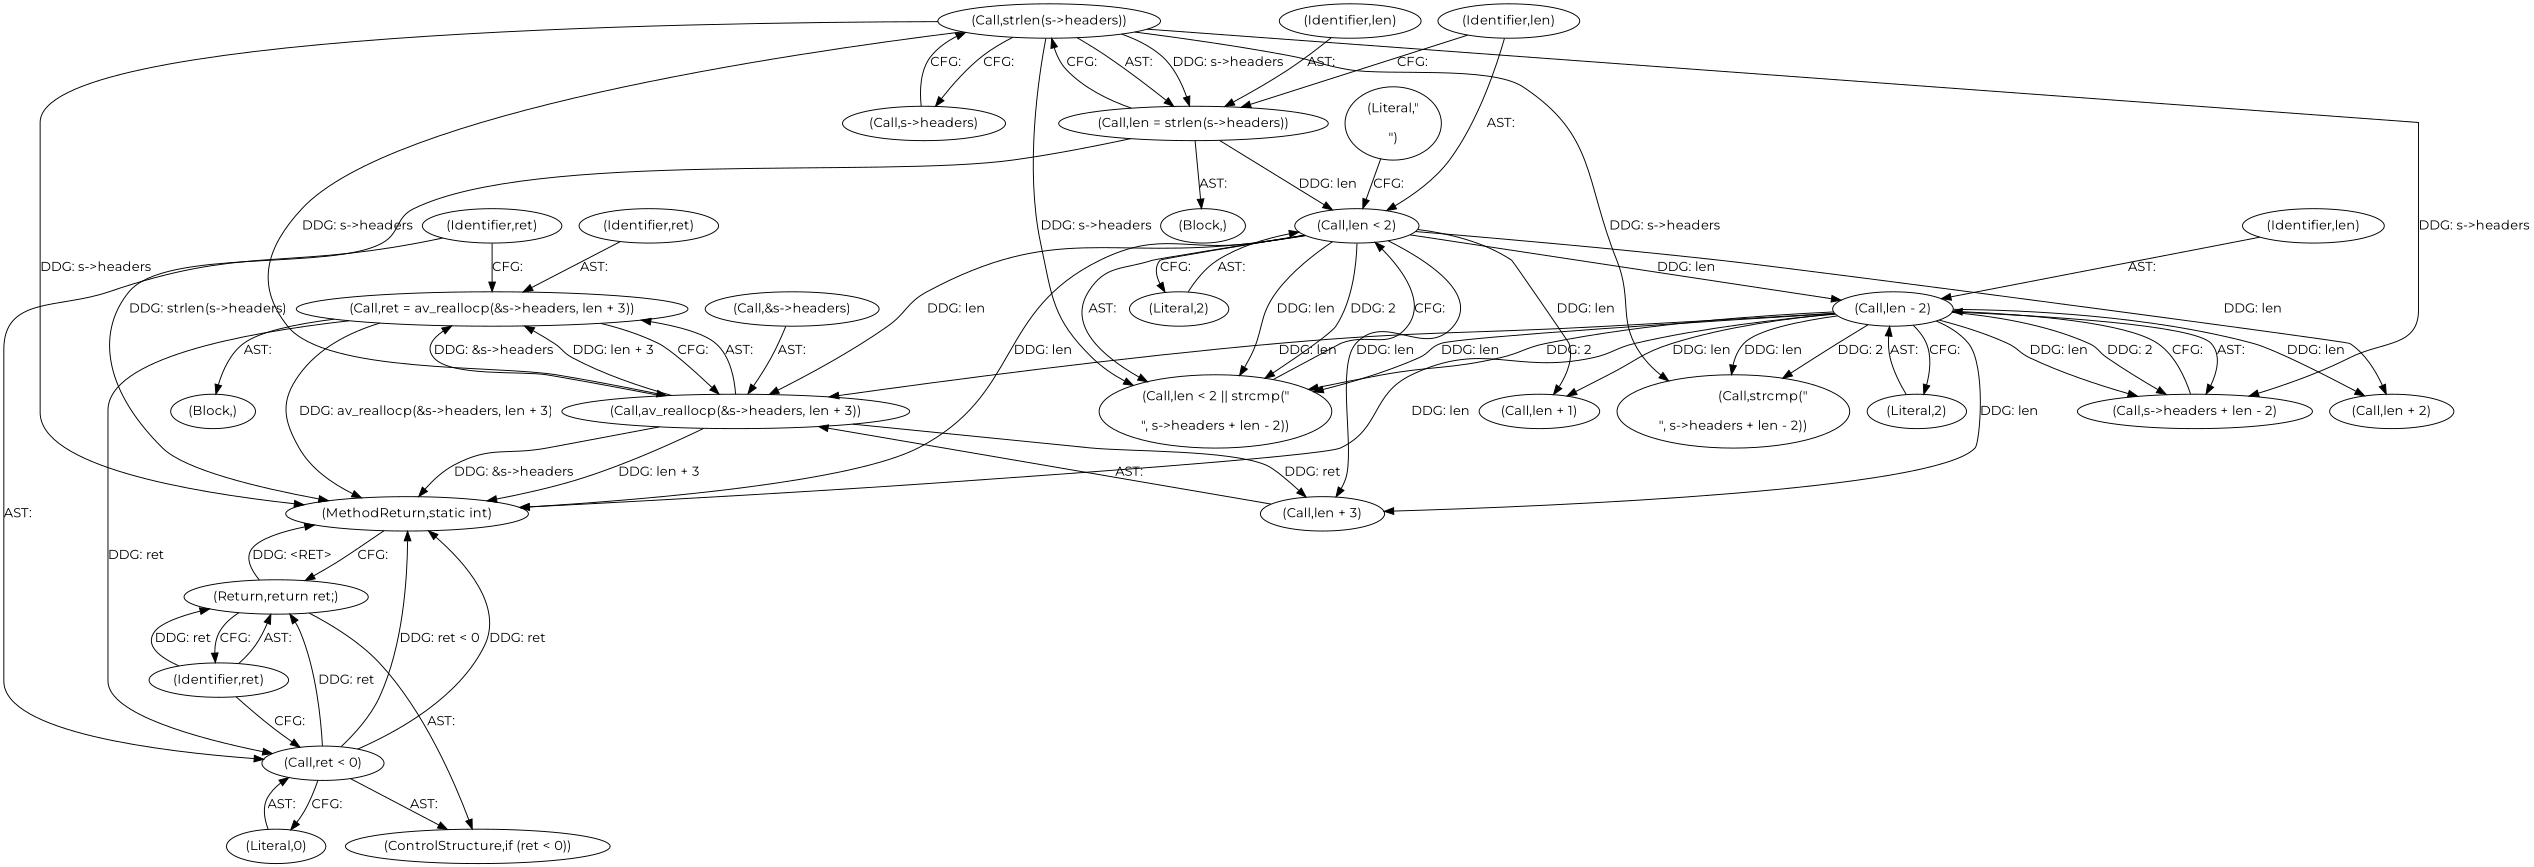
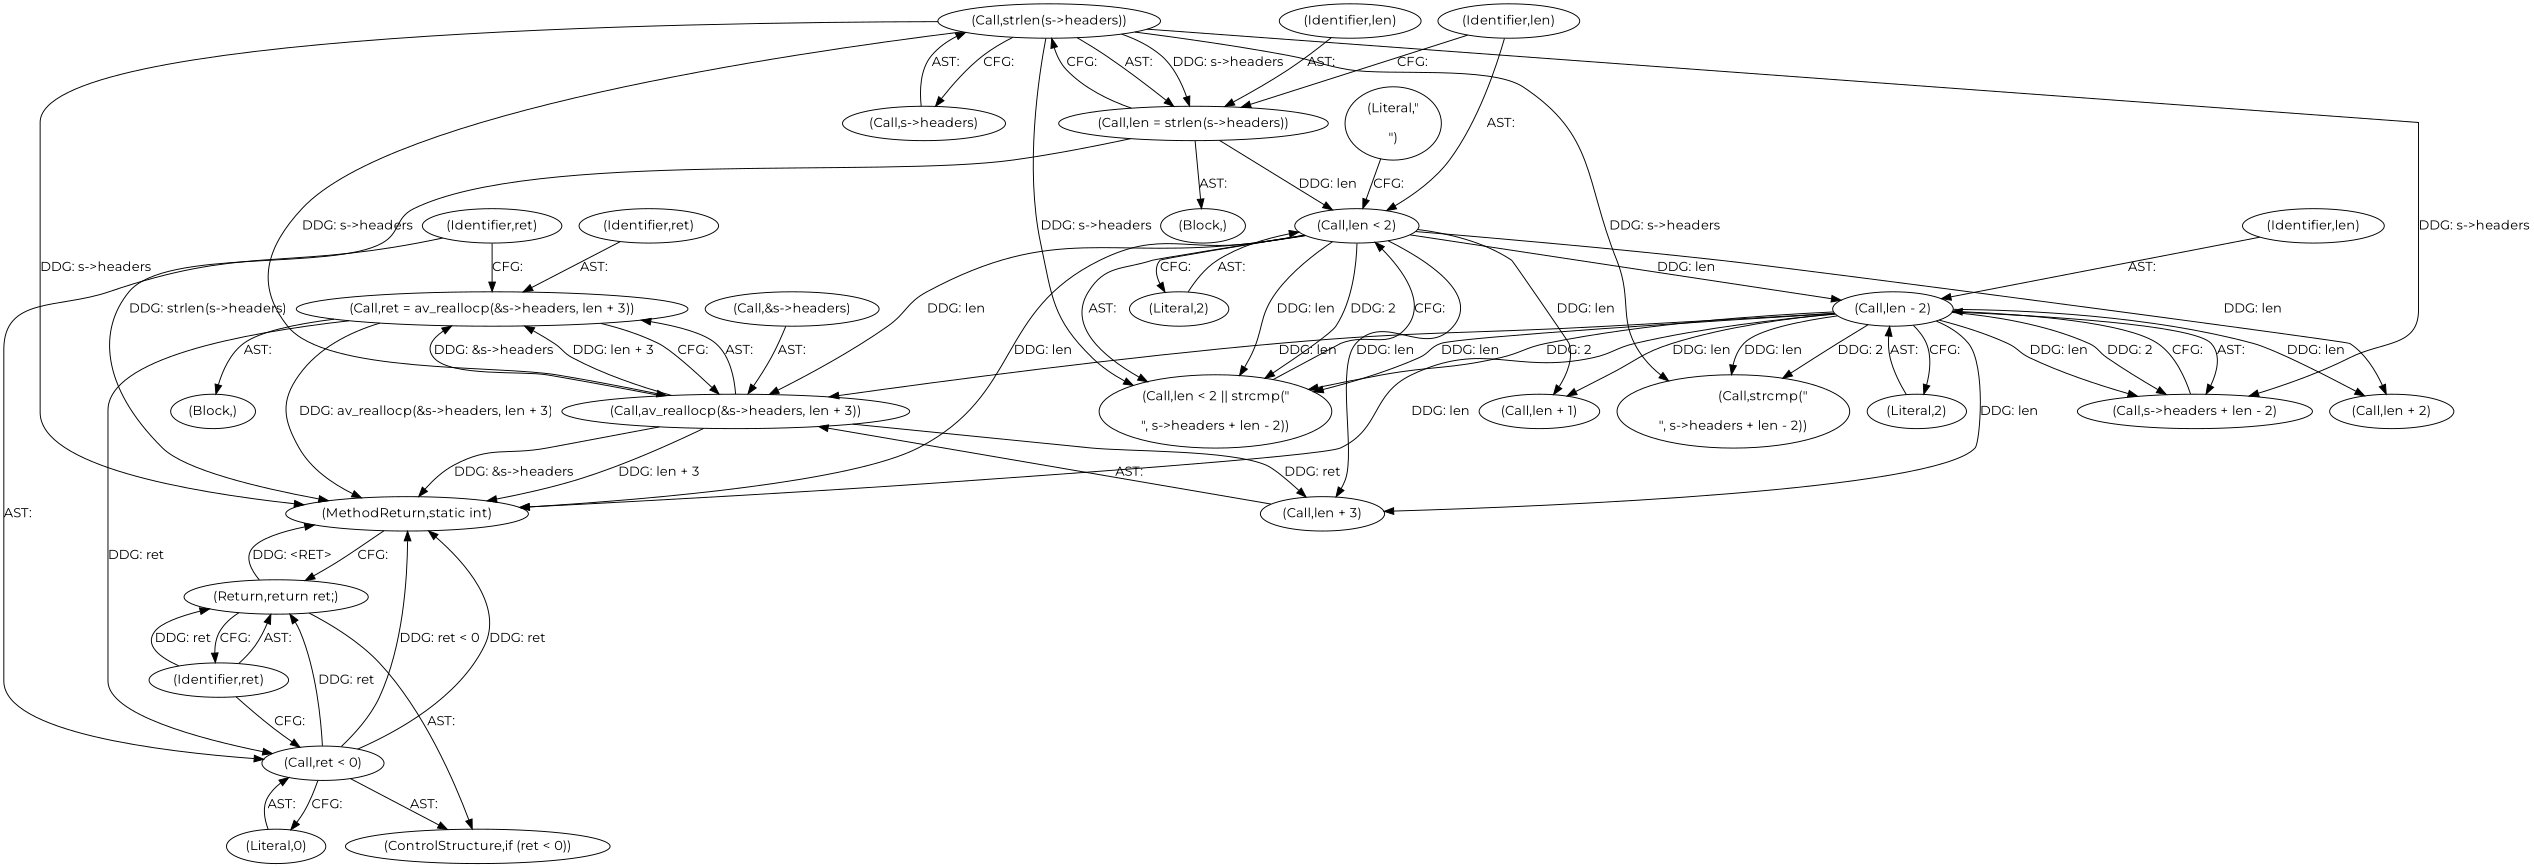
edge "(Call,s->headers)" -> "(Call,strlen(s->headers))": label "CFG: " -> "AST: "
